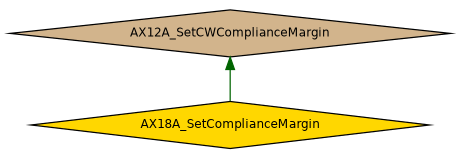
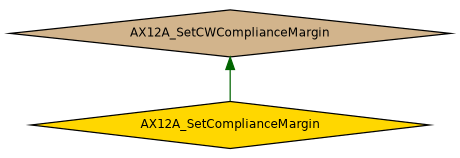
node "AX18A_SetComplianceMargin": label "AX18A_SetComplianceMargin" -> "AX12A_SetComplianceMargin"
